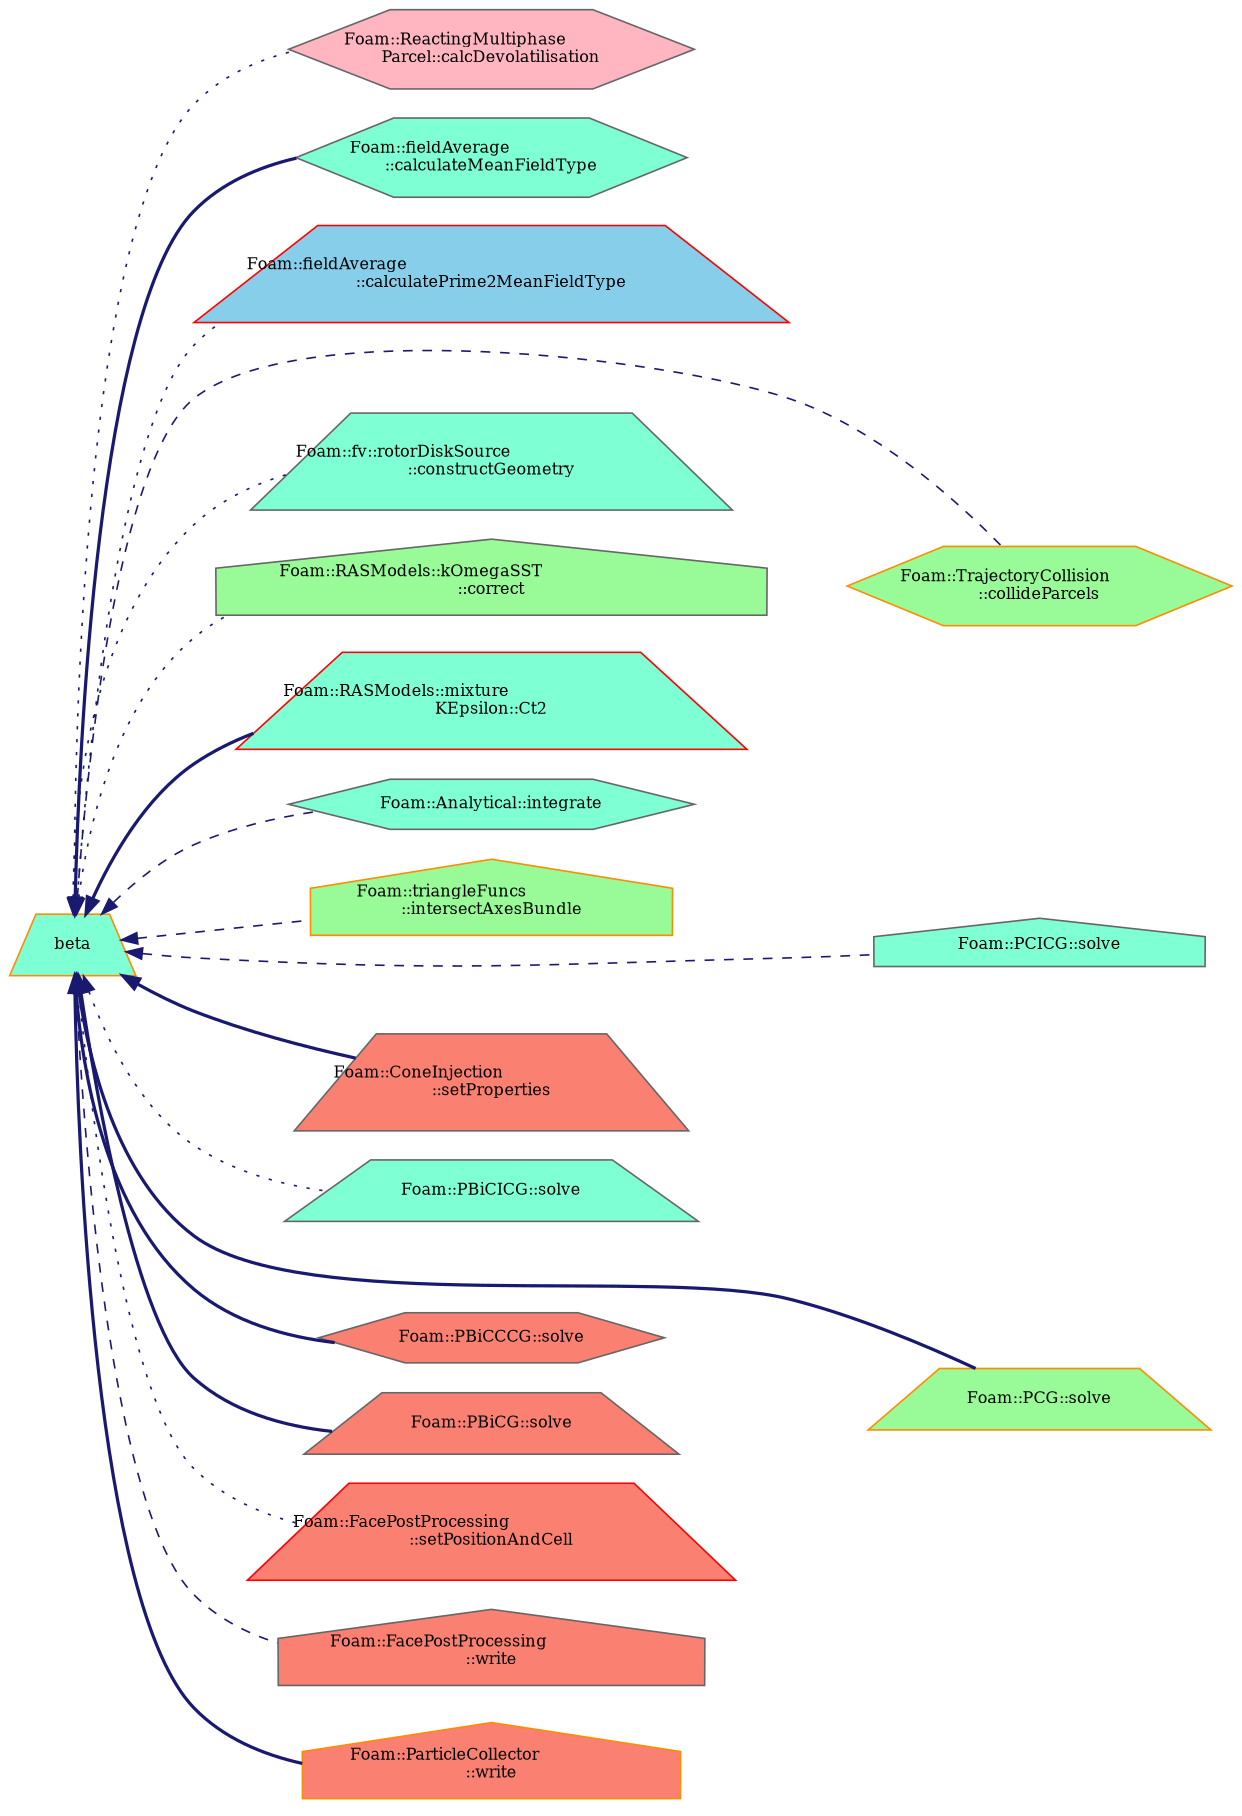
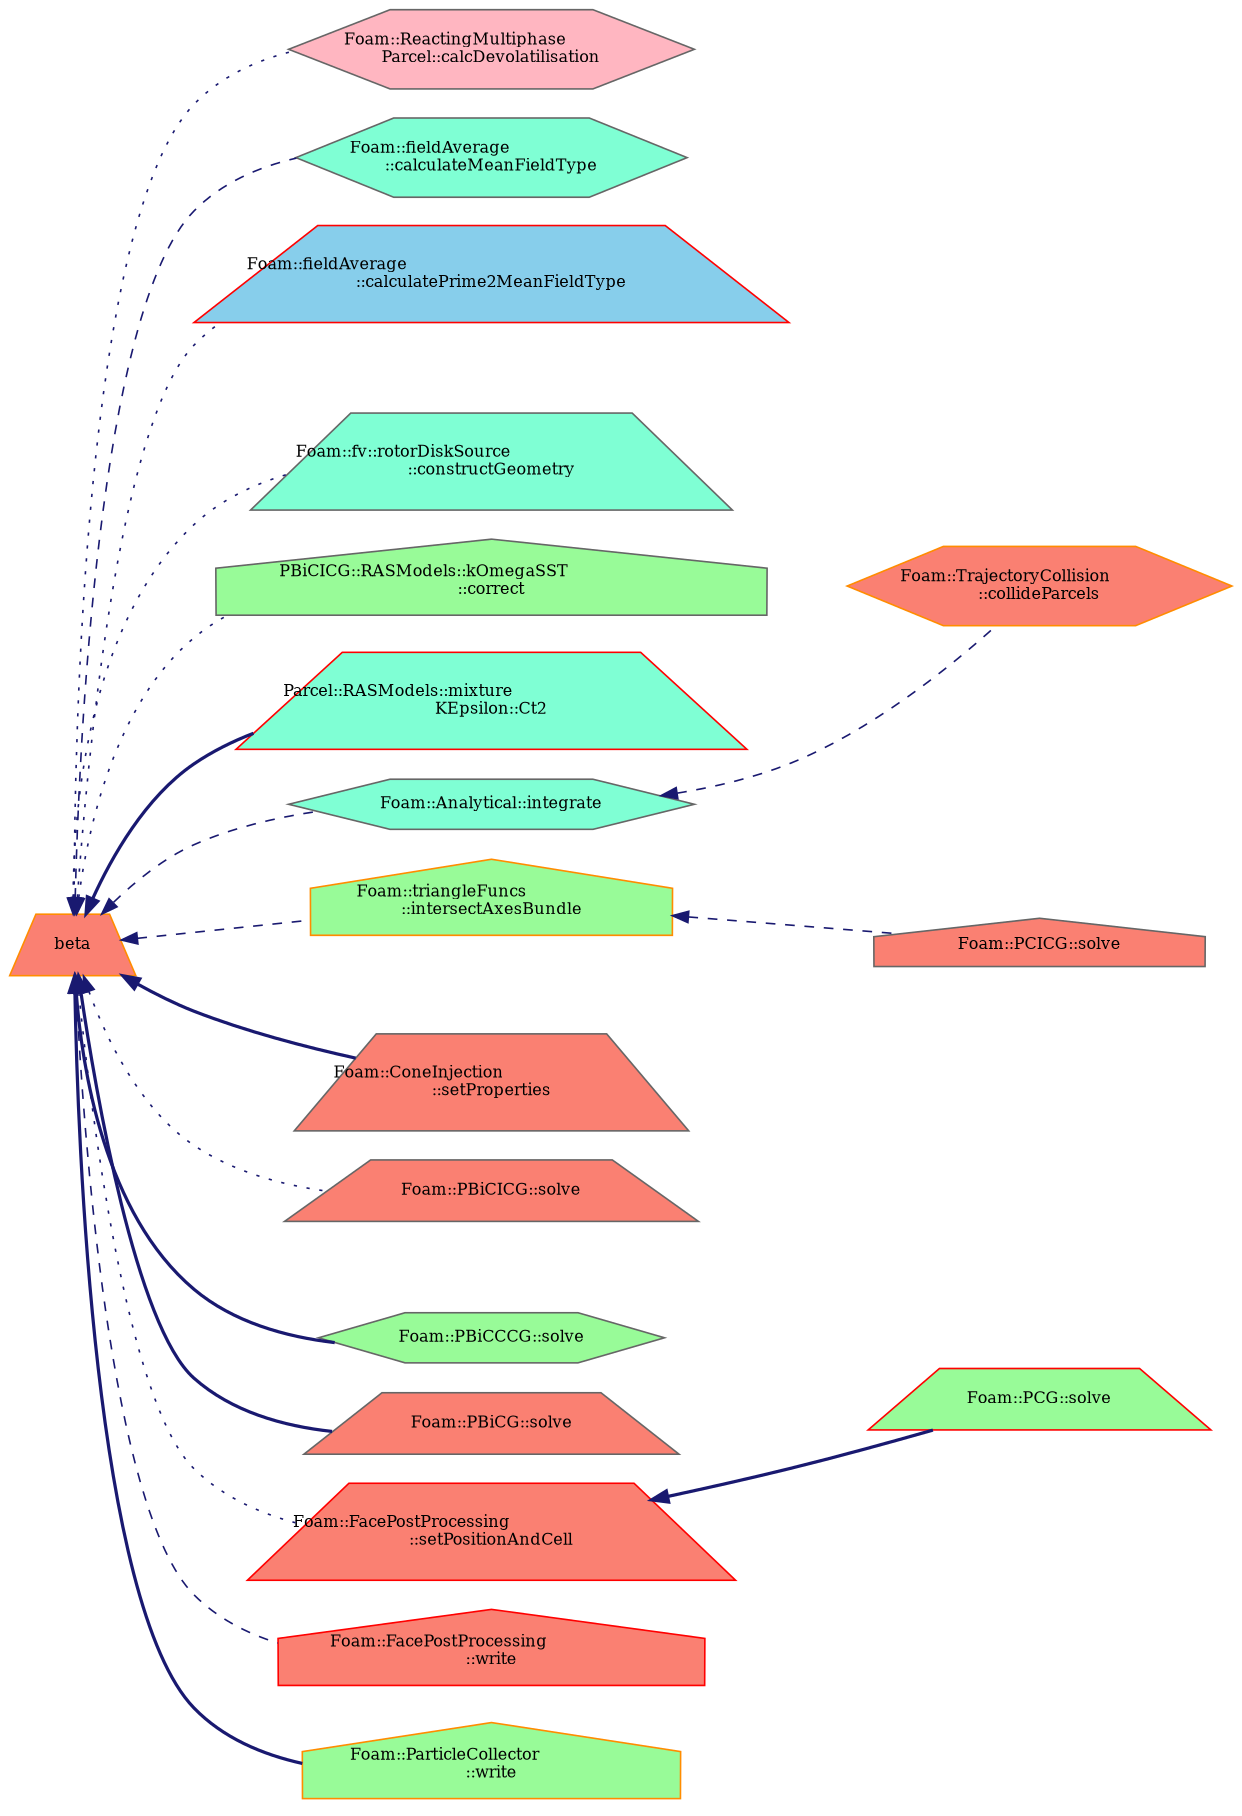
edge "Foam::TrajectoryCollision ::collideParcels" -> "beta": now "Foam::TrajectoryCollision ::collideParcels" -> "Foam::Analytical::integrate"
edge "Foam::fieldAverage ::calculateMeanFieldType" -> "beta": style bold -> dashed
node "Foam::RASModels::kOmegaSST ::correct": label "Foam::RASModels::kOmegaSST ::correct" -> "PBiCICG::RASModels::kOmegaSST ::correct"
node "Foam::TrajectoryCollision ::collideParcels": fillcolor palegreen -> salmon
node "Foam::RASModels::mixture KEpsilon::Ct2": label "Foam::RASModels::mixture KEpsilon::Ct2" -> "Parcel::RASModels::mixture KEpsilon::Ct2"
node "beta": fillcolor aquamarine -> salmon
node "Foam::PCICG::solve": fillcolor aquamarine -> salmon
edge "Foam::PCICG::solve" -> "beta": now "Foam::PCICG::solve" -> "Foam::triangleFuncs ::intersectAxesBundle"
node "Foam::PBiCICG::solve": fillcolor aquamarine -> salmon
edge "Foam::PCG::solve" -> "beta": now "Foam::PCG::solve" -> "Foam::FacePostProcessing ::setPositionAndCell"
node "Foam::PBiCCCG::solve": fillcolor salmon -> palegreen
node "Foam::PCG::solve": color darkorange -> red
node "Foam::FacePostProcessing ::write": color gray40 -> red
node "Foam::ParticleCollector ::write": fillcolor salmon -> palegreen
